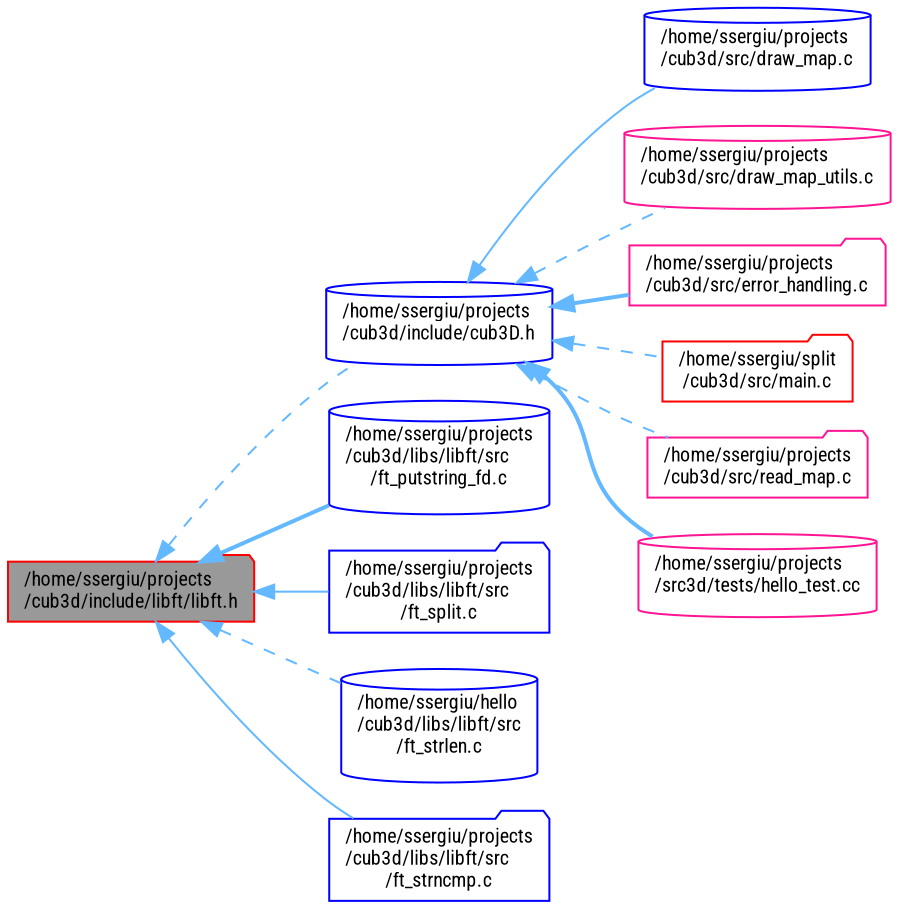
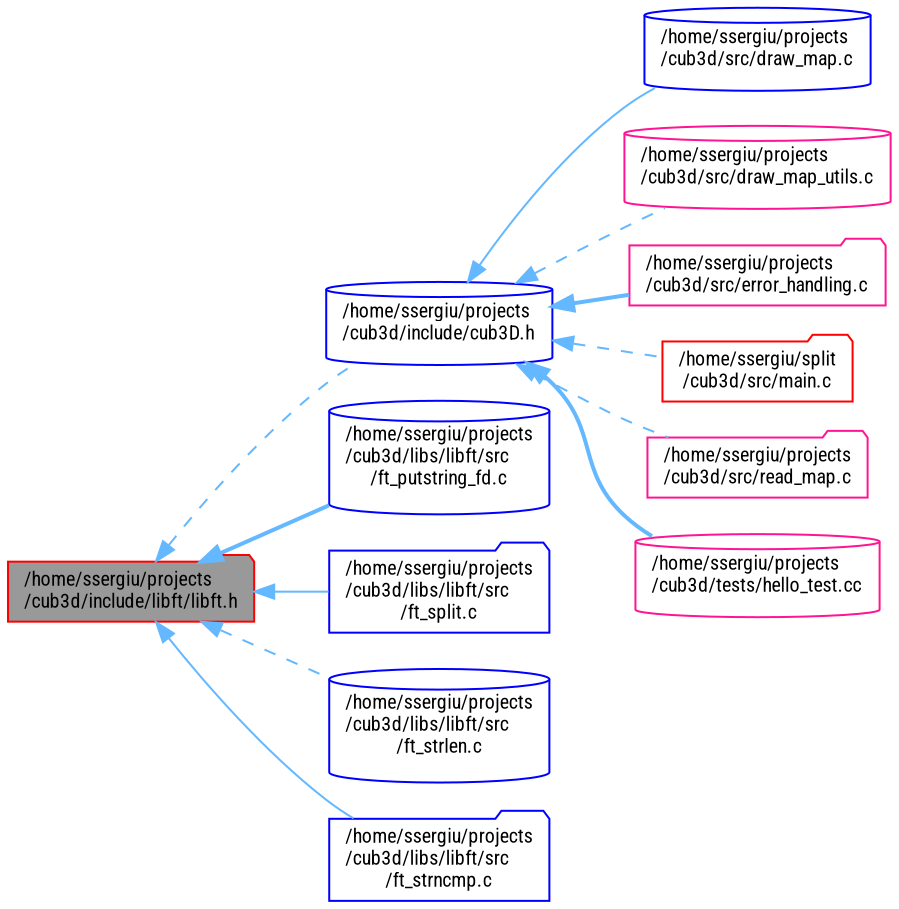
node "/home/ssergiu/projects /src3d/tests/hello_test.cc": label "/home/ssergiu/projects /src3d/tests/hello_test.cc" -> "/home/ssergiu/projects /cub3d/tests/hello_test.cc"
node "/home/ssergiu/hello /cub3d/libs/libft/src /ft_strlen.c": label "/home/ssergiu/hello /cub3d/libs/libft/src /ft_strlen.c" -> "/home/ssergiu/projects /cub3d/libs/libft/src /ft_strlen.c"
